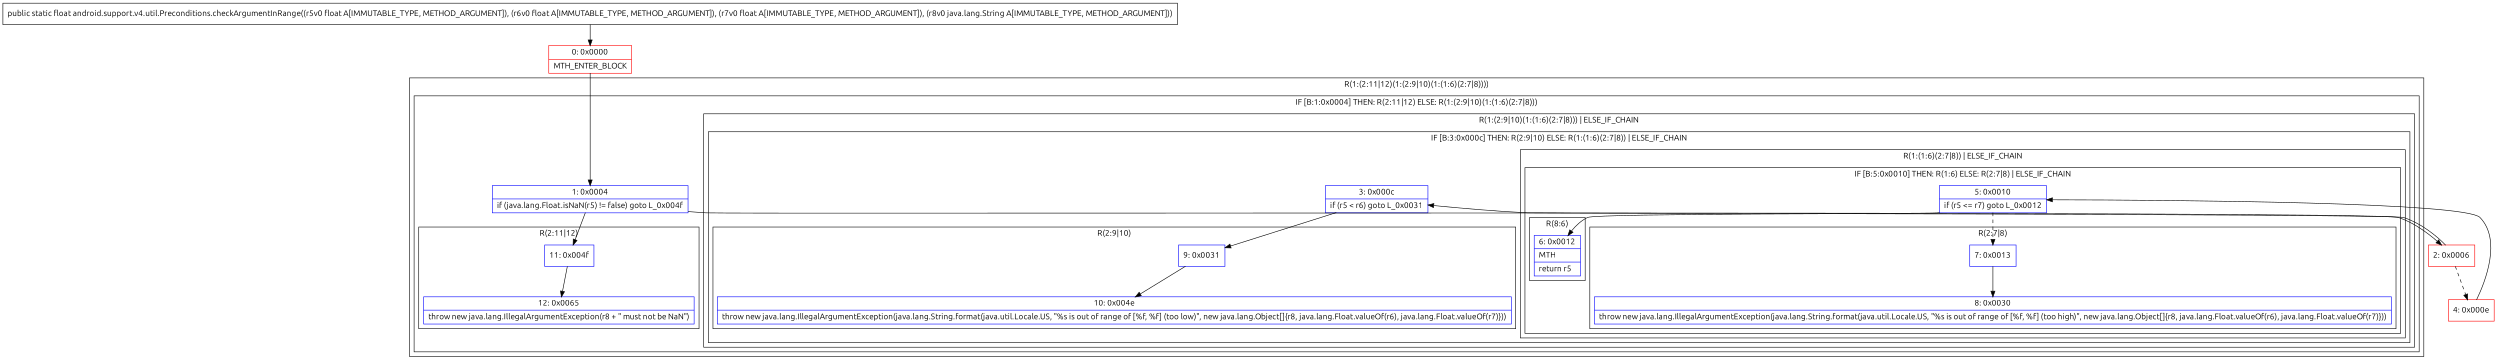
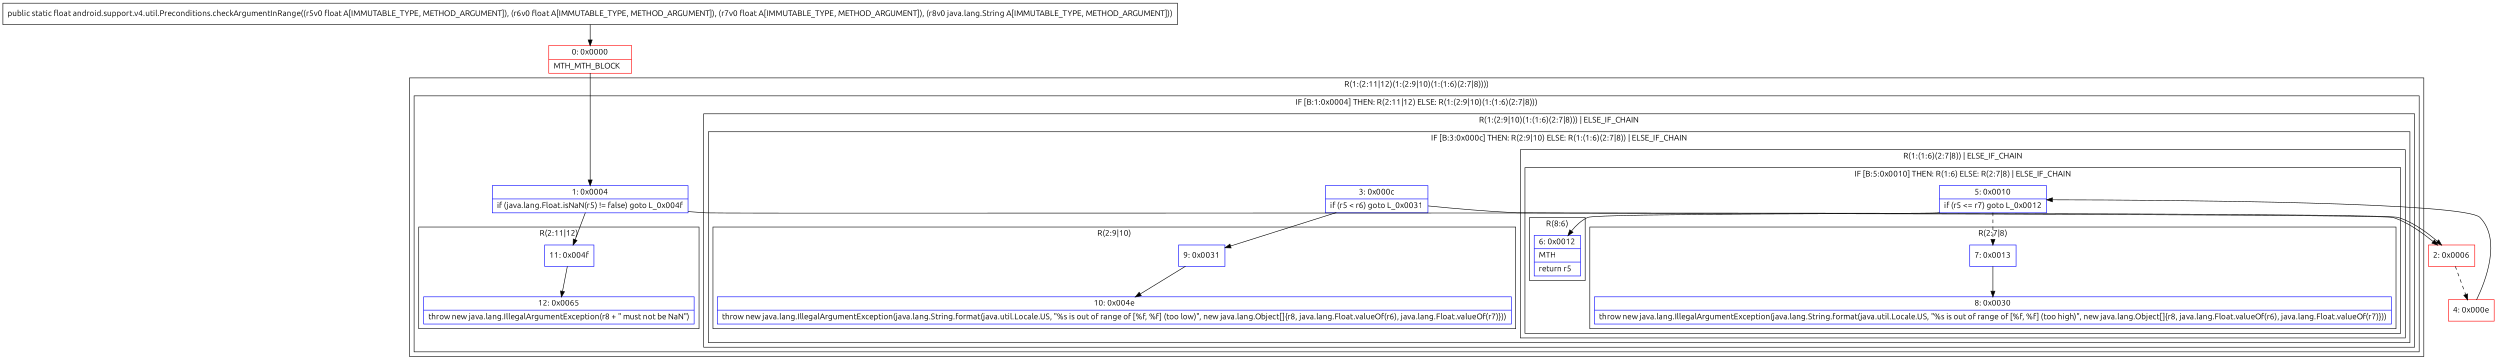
node "0: 0x0000": text "MTH_ENTER_BLOCK" -> "MTH_MTH_BLOCK"
edge "2: 0x0006" -> "3: 0x000c": reversed
